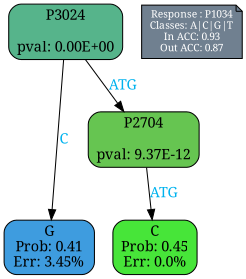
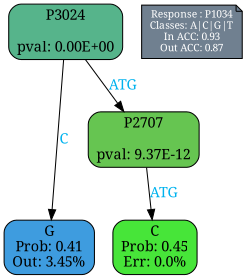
node "P2704 pval: 9.37E-12": label "P2704 pval: 9.37E-12" -> "P2707 pval: 9.37E-12"
node "G Prob: 0.41 Err: 3.45%": label "G Prob: 0.41 Err: 3.45%" -> "G Prob: 0.41 Out: 3.45%"
